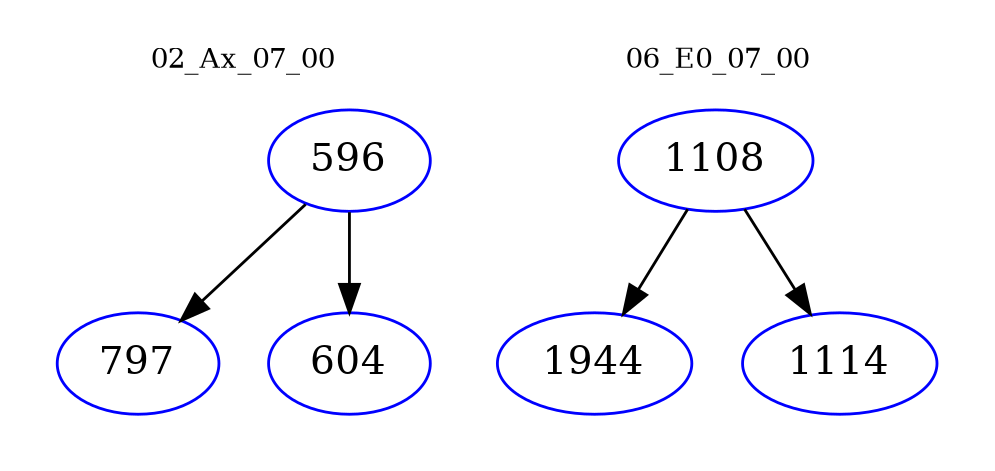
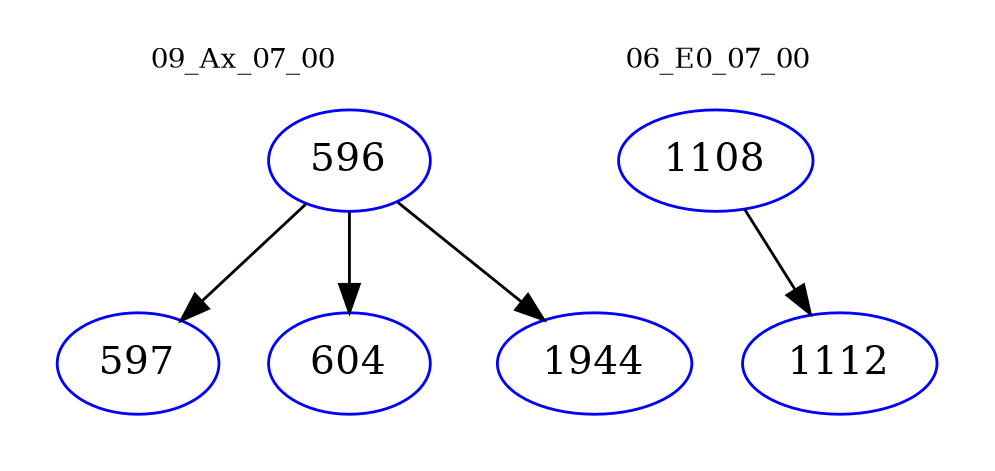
cluster "02_Ax_07_00": label "02_Ax_07_00" -> "09_Ax_07_00"
edge "1108" -> "1944": now "596" -> "1944"
node "797": label "797" -> "597"
node "1114": label "1114" -> "1112"
